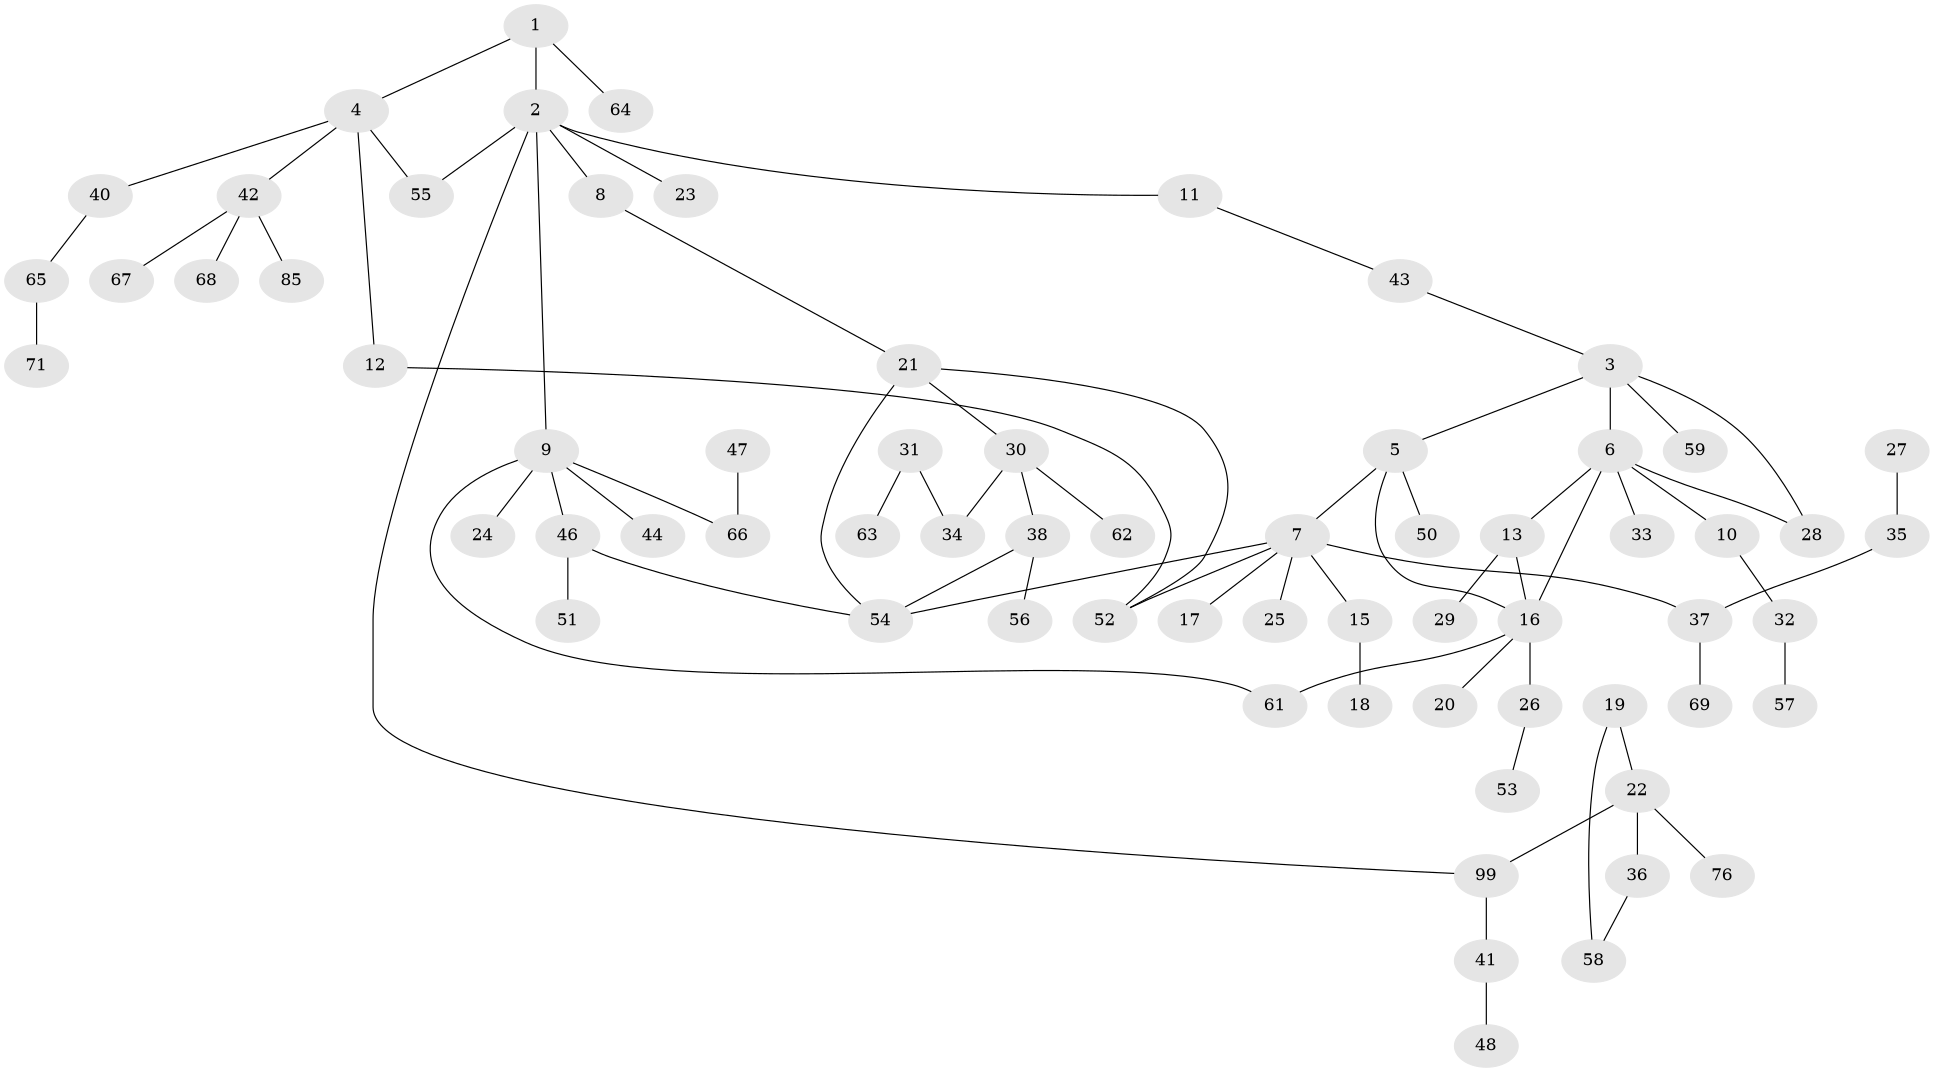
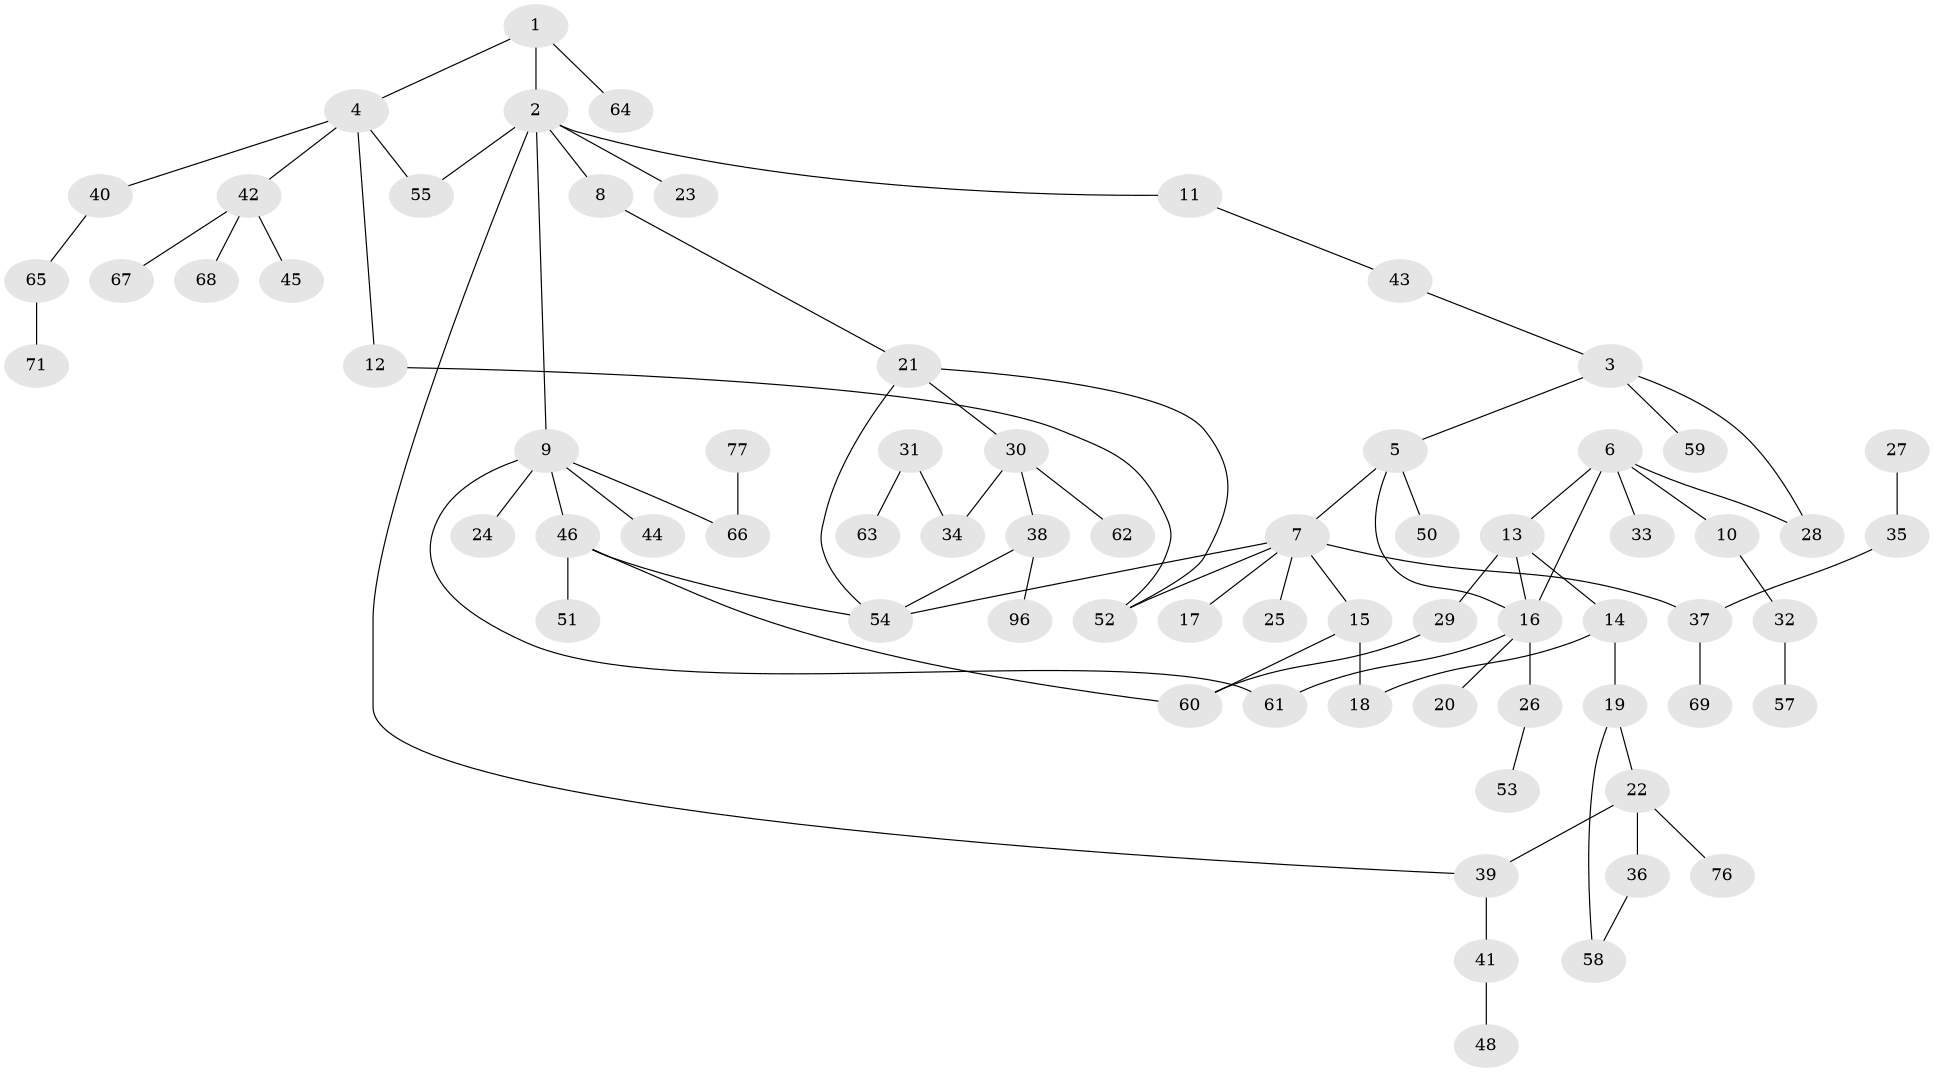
node "85": label "85" -> "45"
edge "3" -- "6": removed
node "47": label "47" -> "77"
node "56": label "56" -> "96"
node "14": added
node "60": added
node "99": label "99" -> "39"
